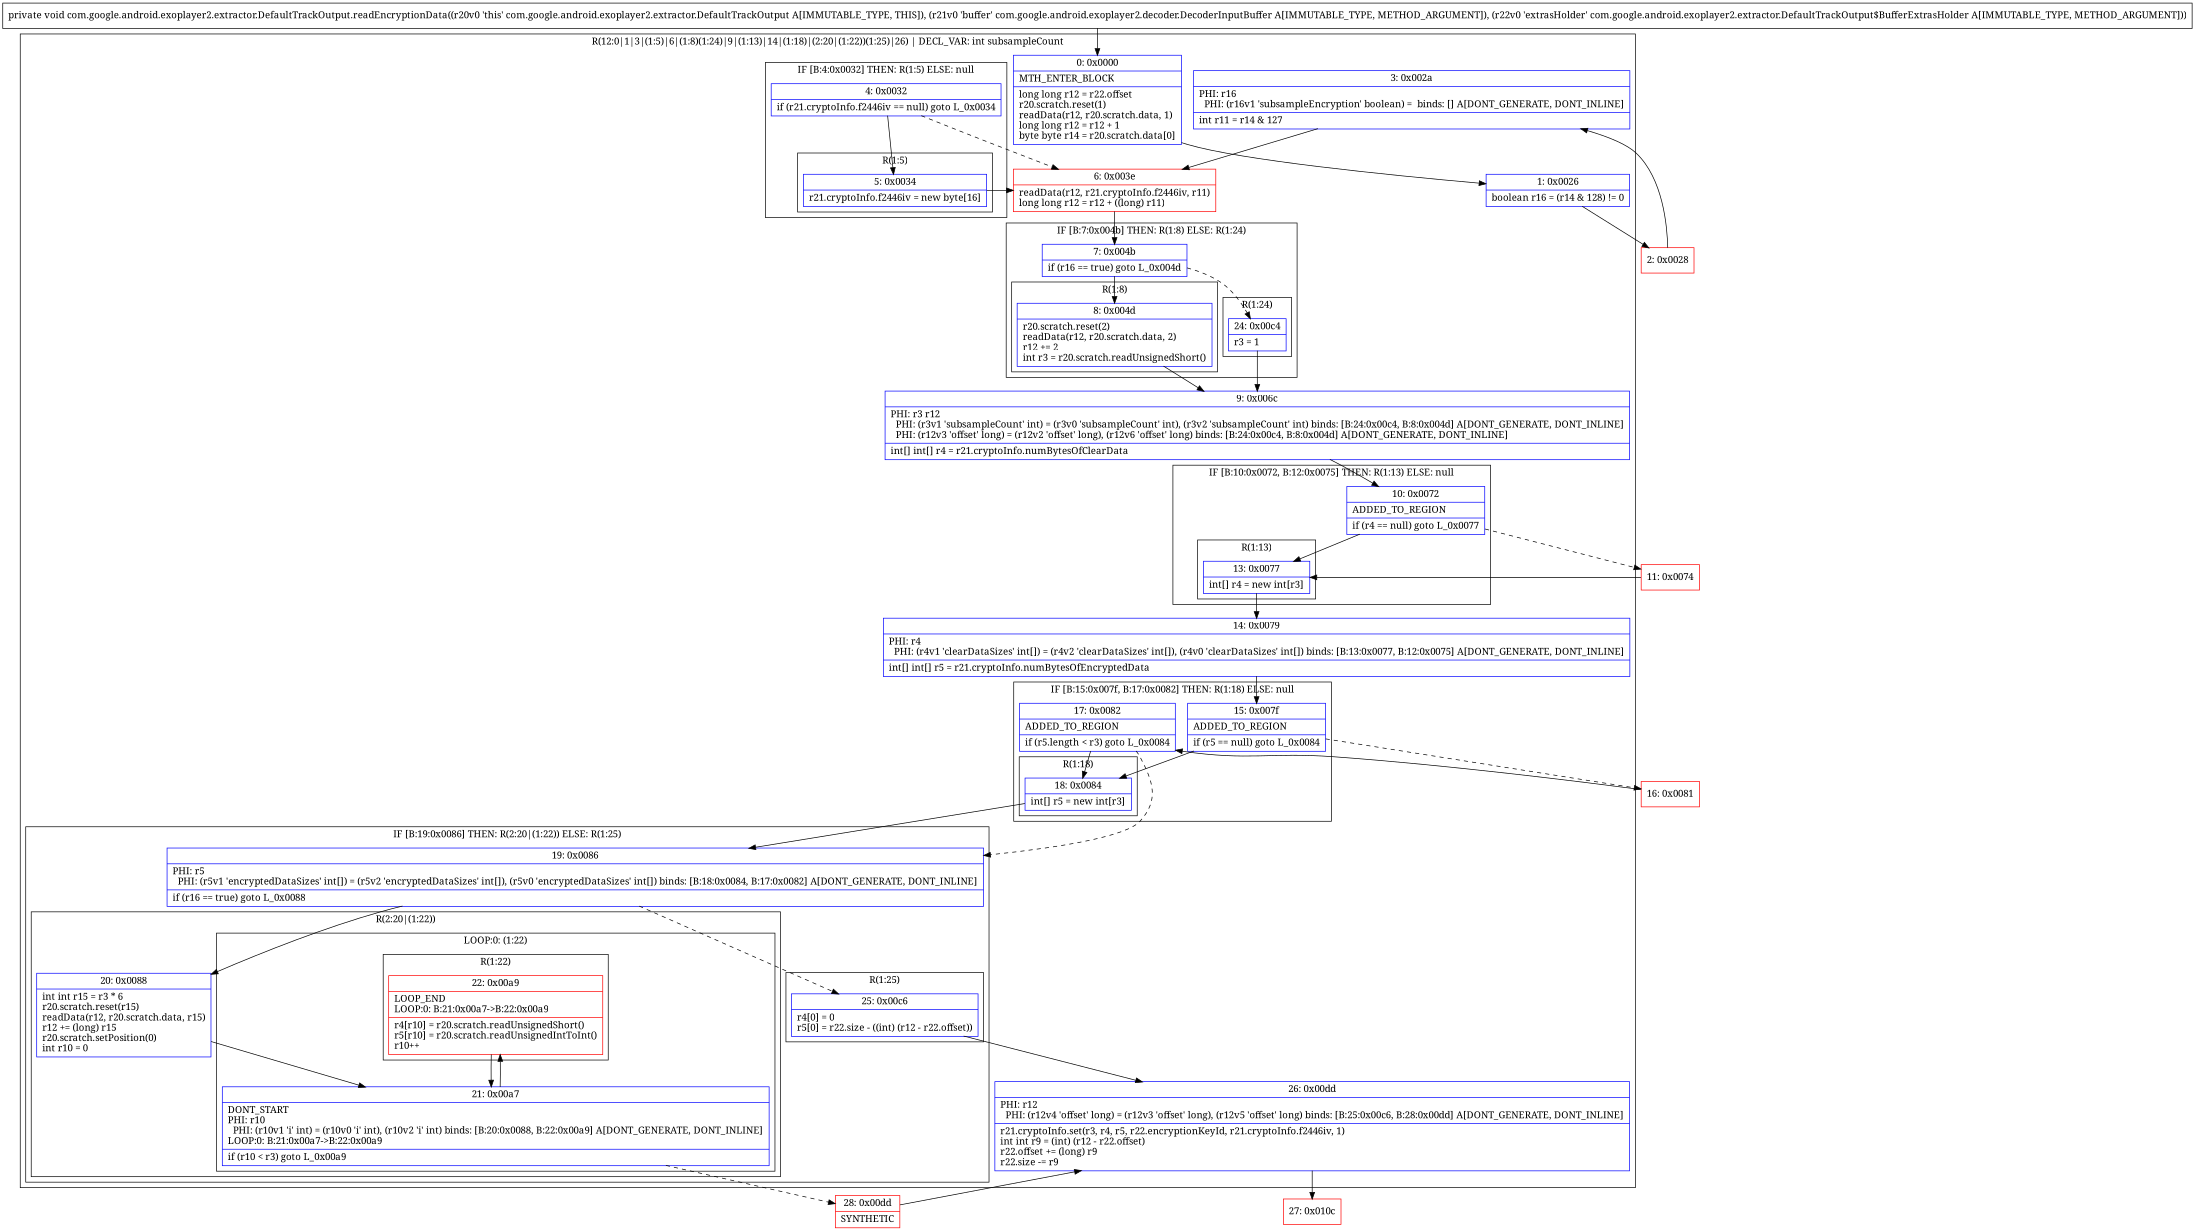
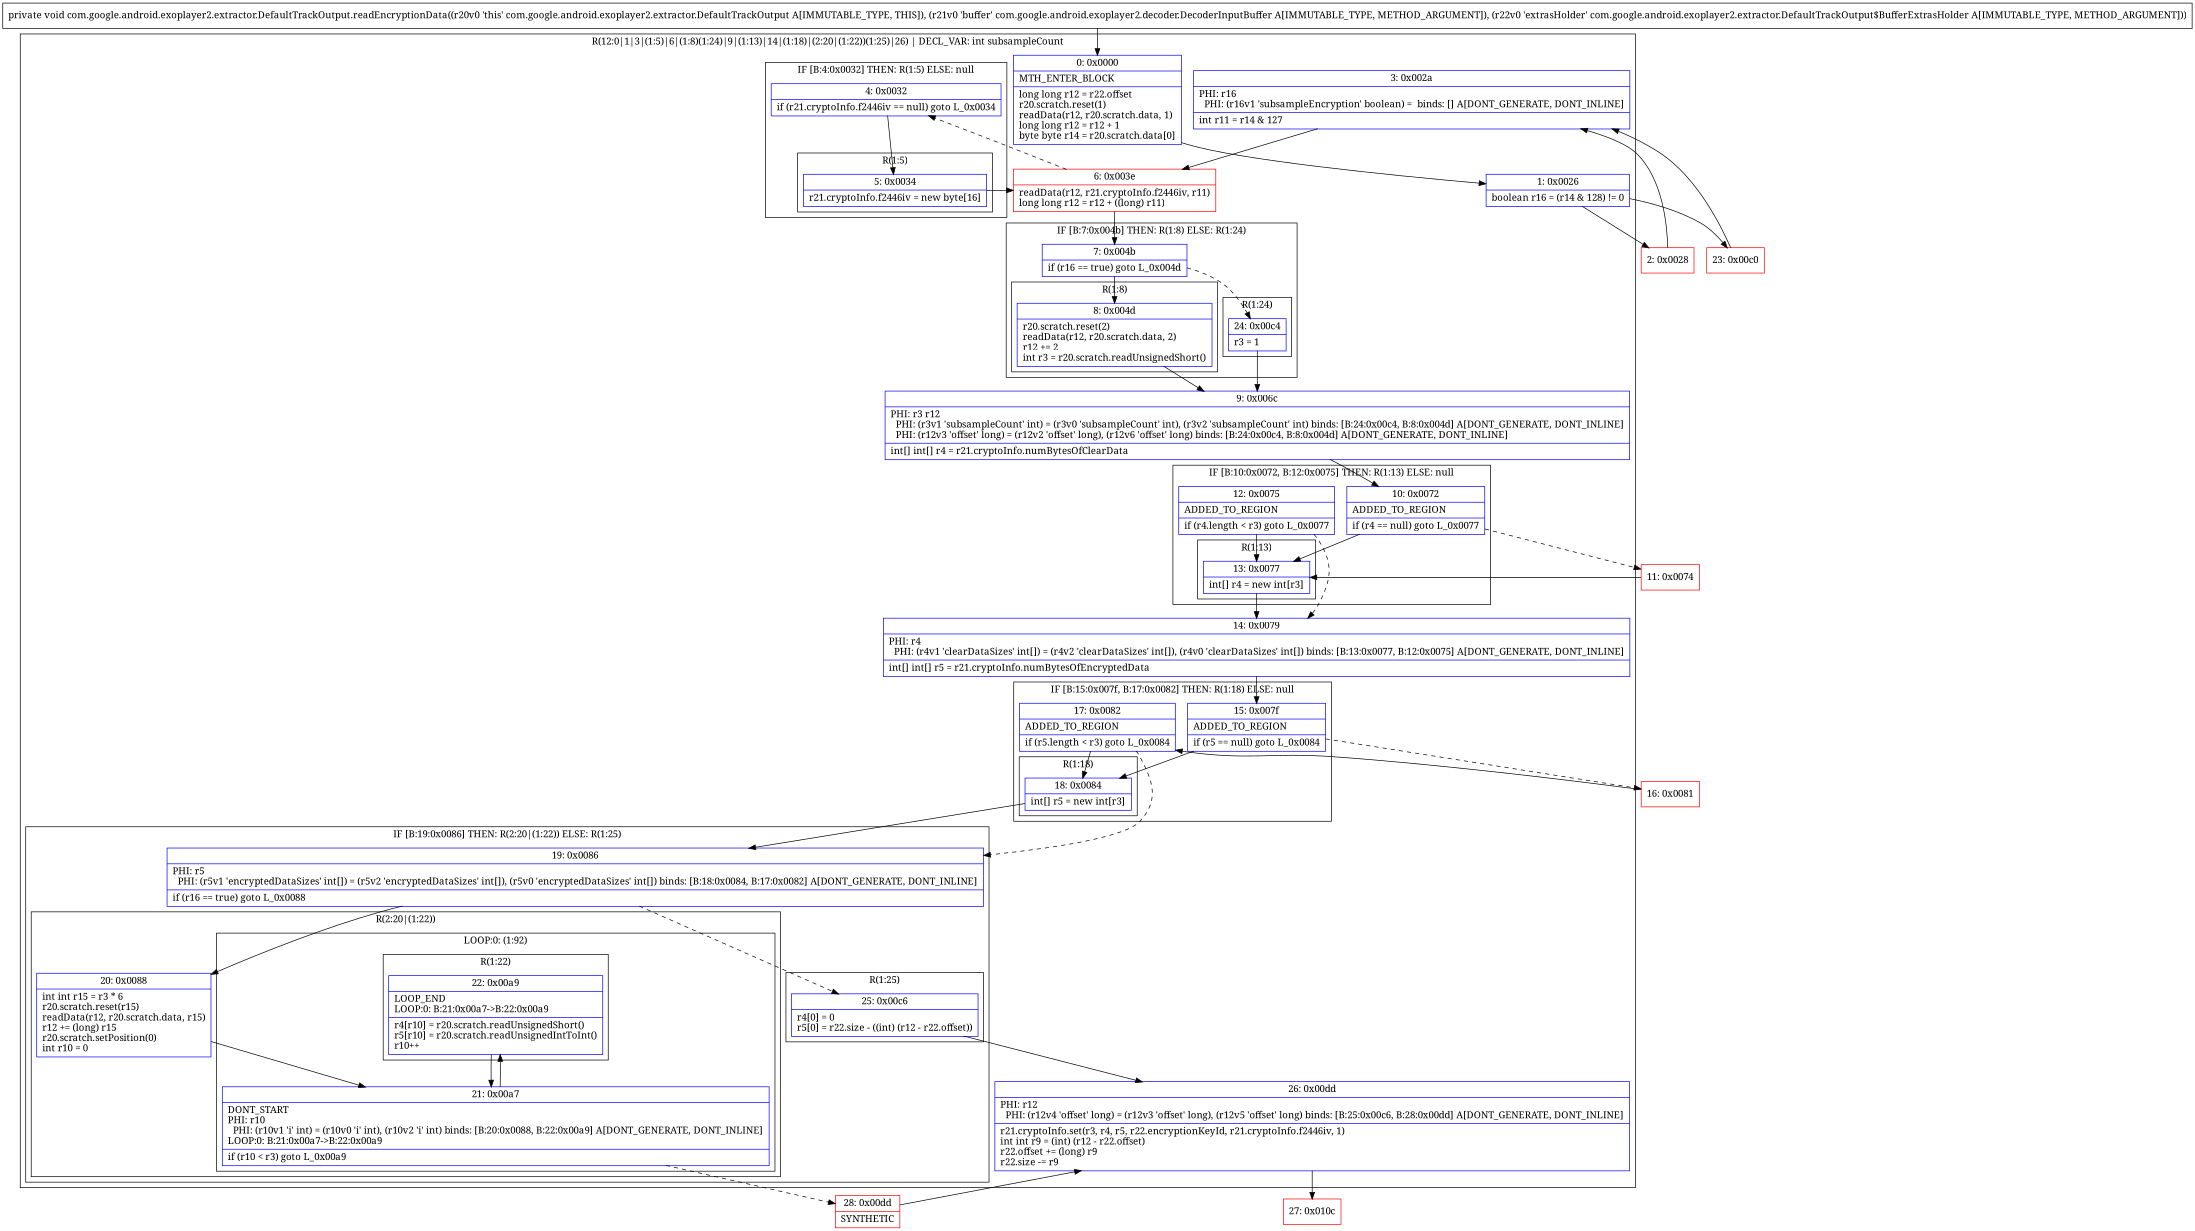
edge "4: 0x0032" -> "6: 0x003e": reversed
node "23: 0x00c0": added
node "12: 0x0075": added
cluster "LOOP:0: (1:22)": label "LOOP:0: (1:22)" -> "LOOP:0: (1:92)"
node "22: 0x00a9": color red -> blue
